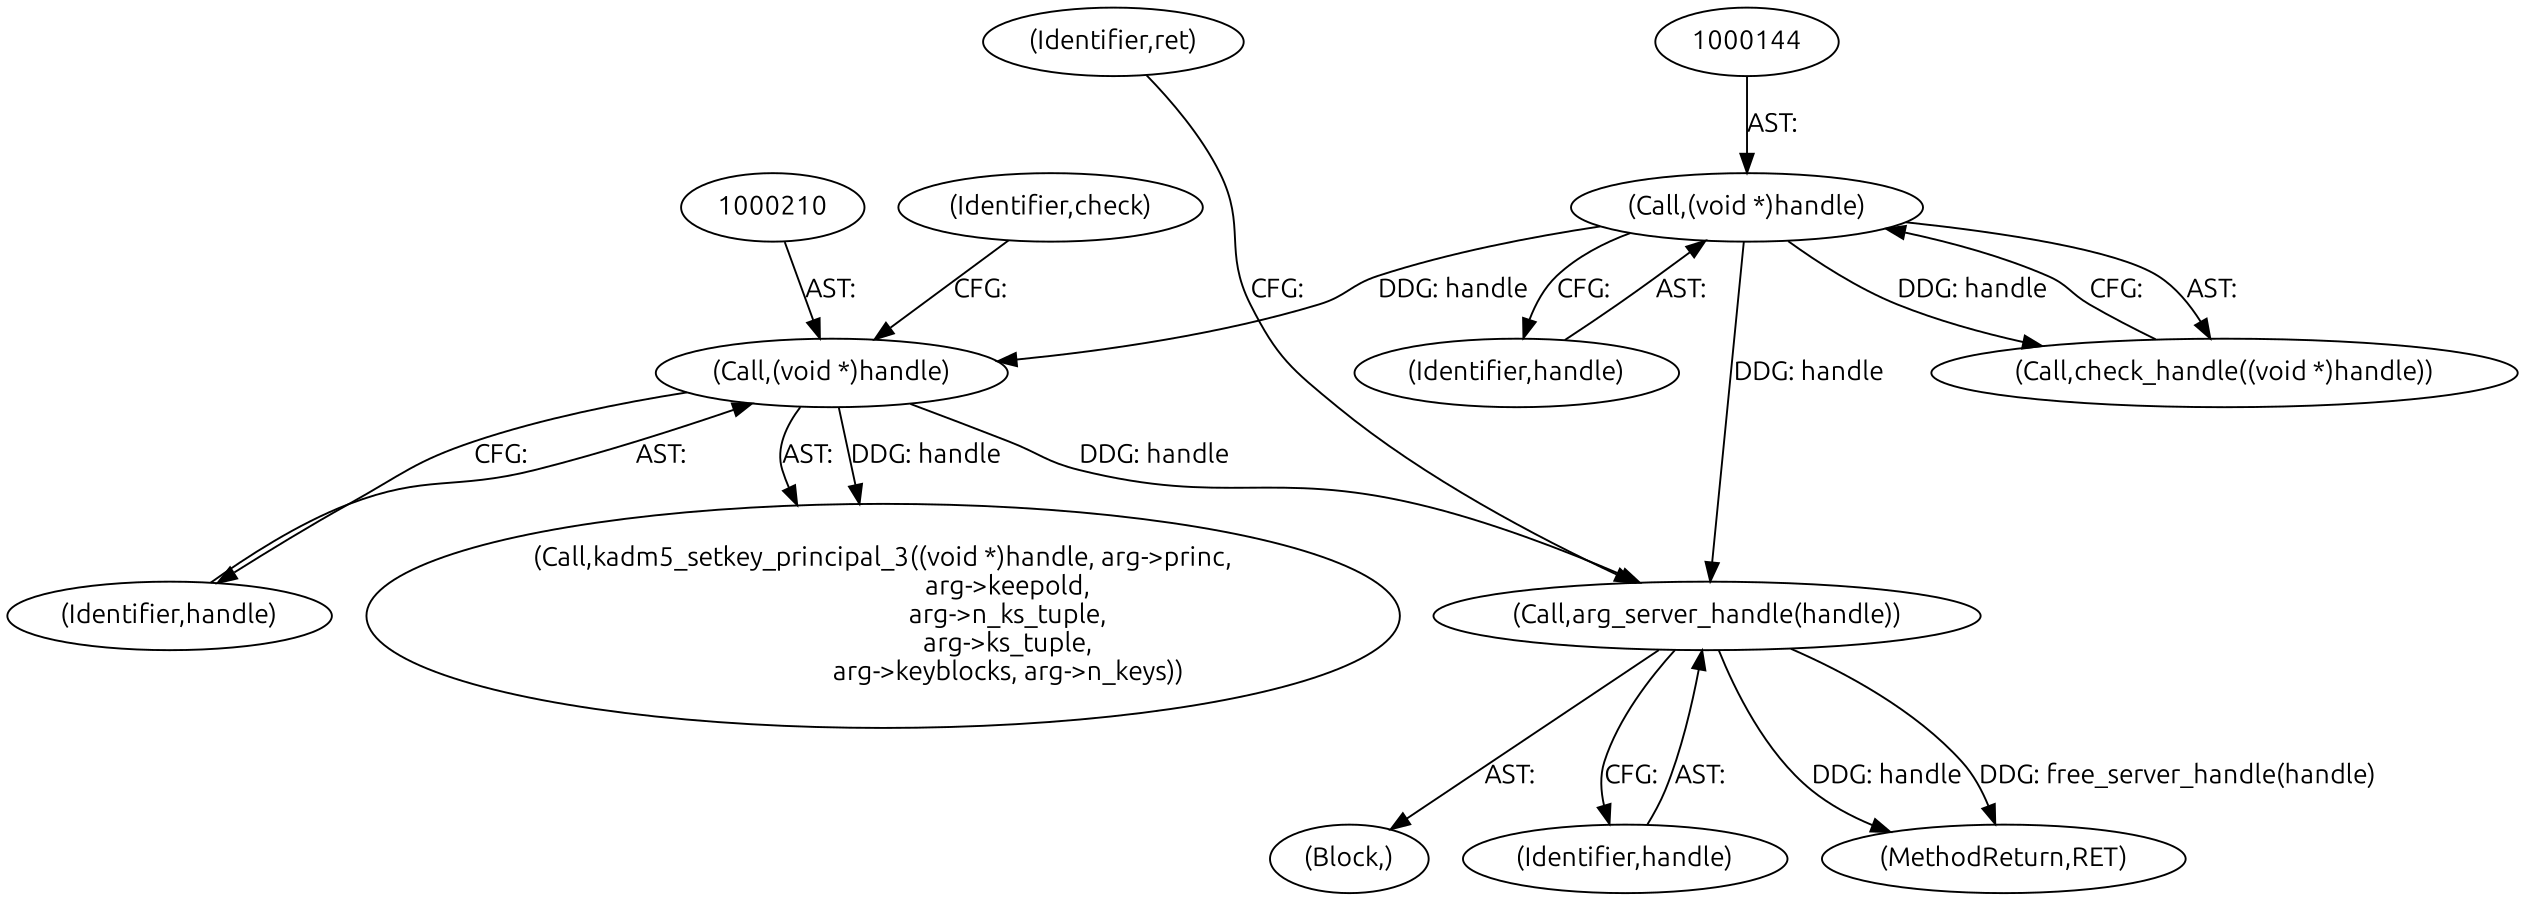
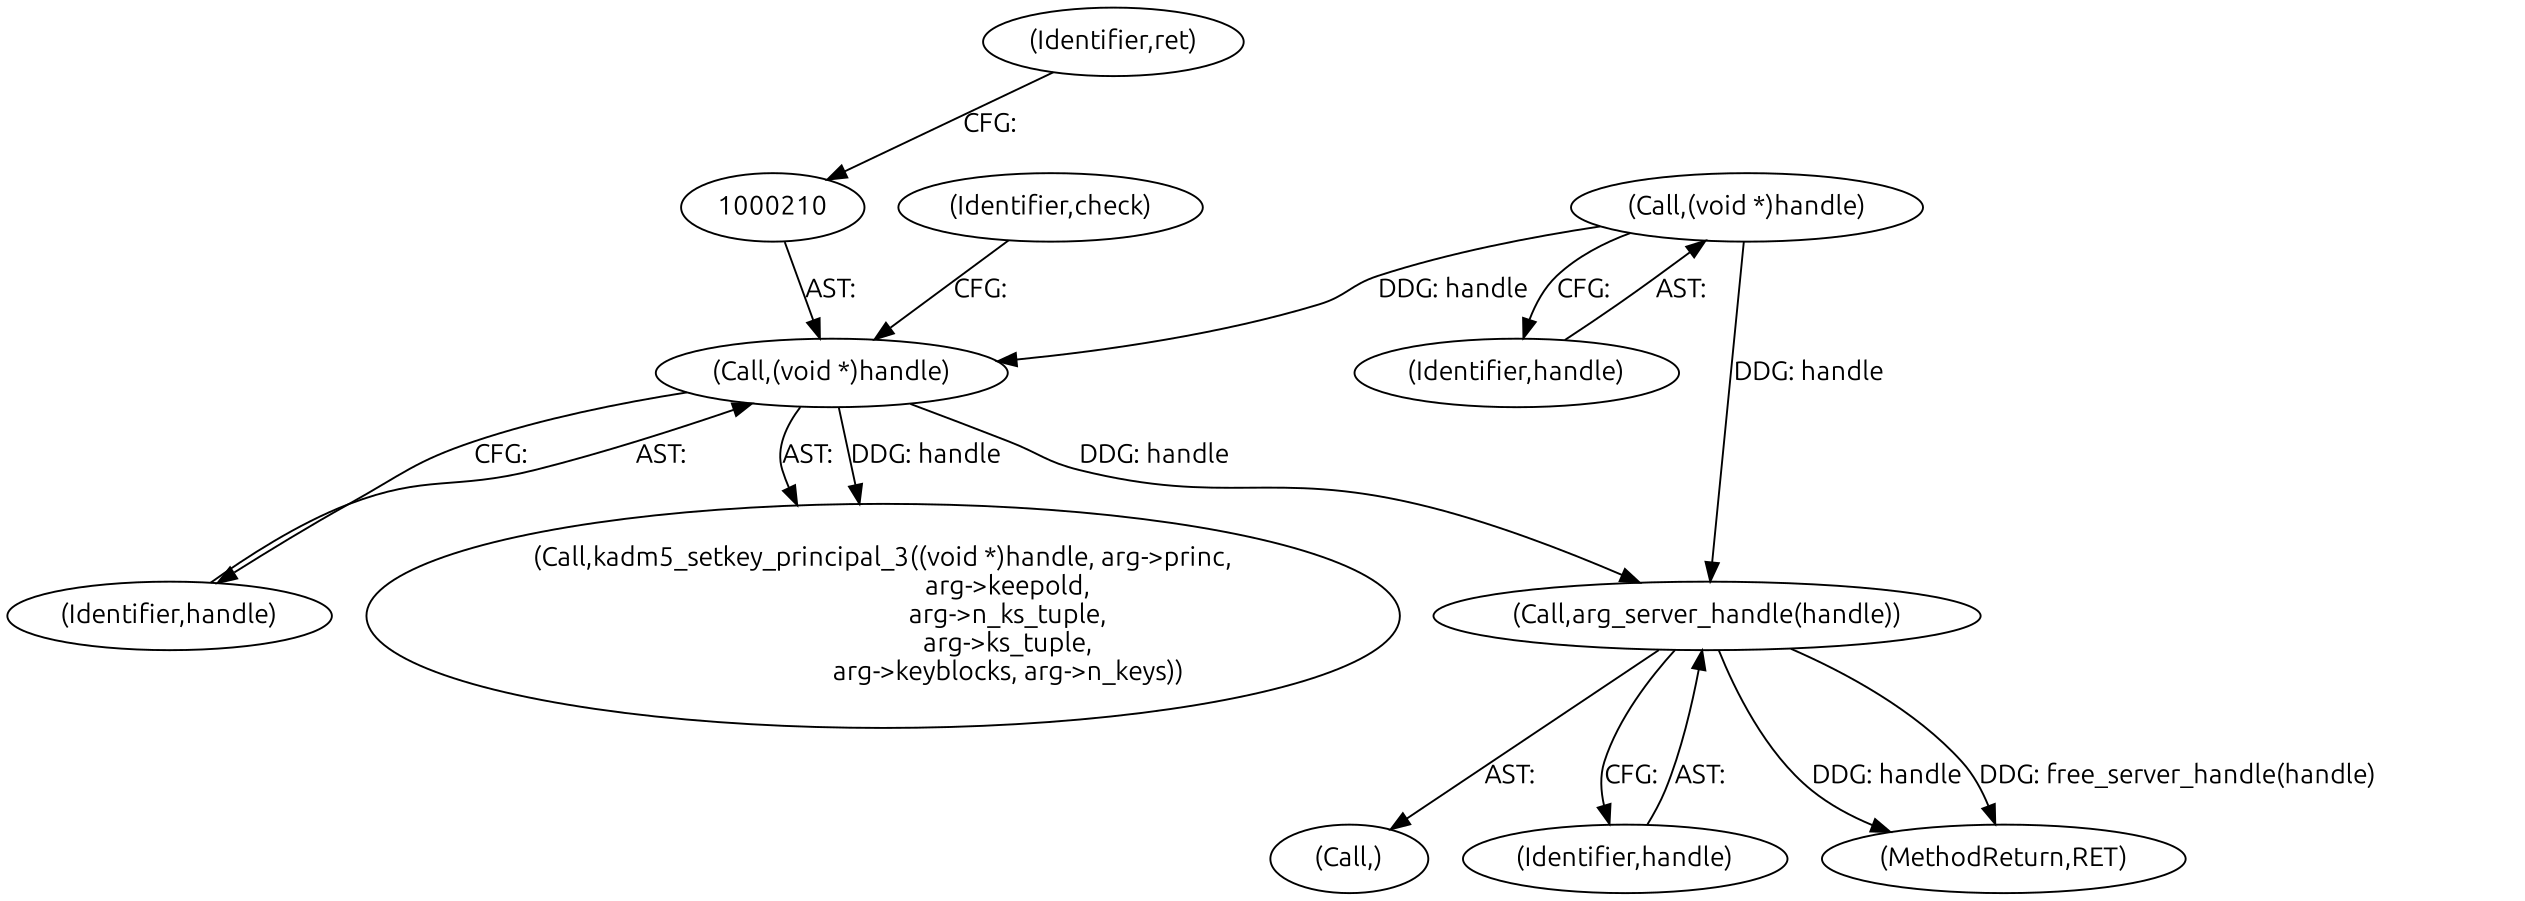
node "1000144": removed
node "(Call,check_handle((void *)handle))": removed
edge "(Identifier,ret)" -> "(Call,arg_server_handle(handle))": now "(Identifier,ret)" -> "1000210"
node "(Block,)": label "(Block,)" -> "(Call,)"
